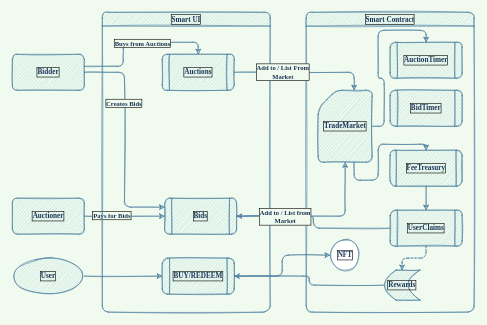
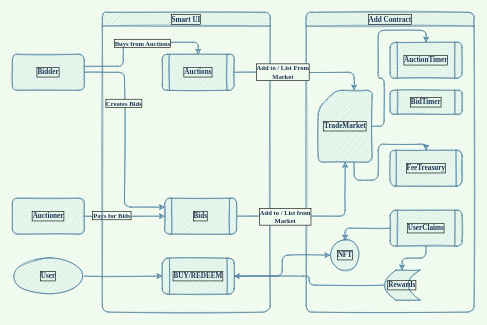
node "Smart Contract": label "Smart Contract" -> "Add Contract"
node "BidTimer": size 72x36 -> 72x24
edge "FeeTreasury" -> "UserClaims": removed
edge "UserClaims" -> "Bids": now "UserClaims" -> "NFT"
node "NFT": fillcolor #ffffff -> #a8dadc
edge "UserClaims" -> "Rewards": style dashed -> solid
